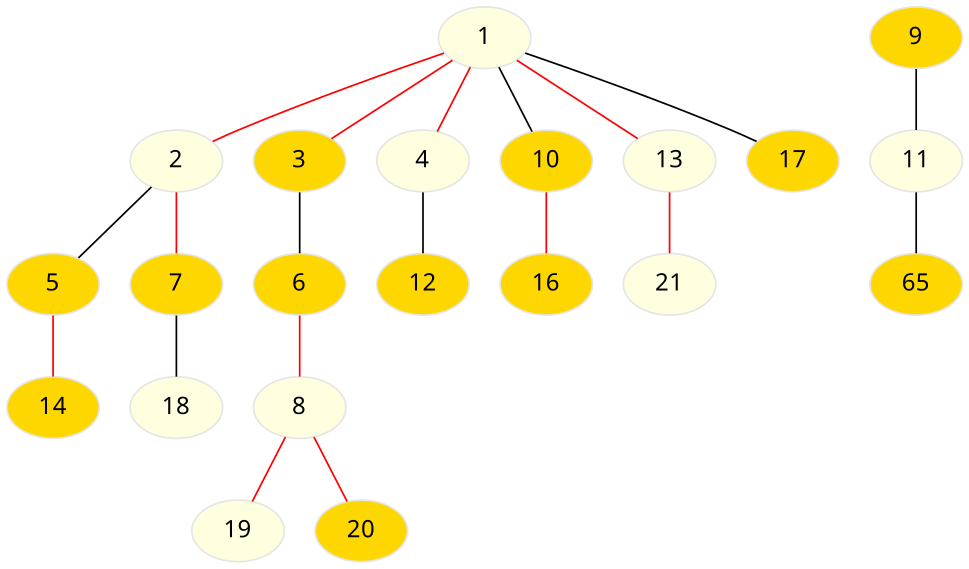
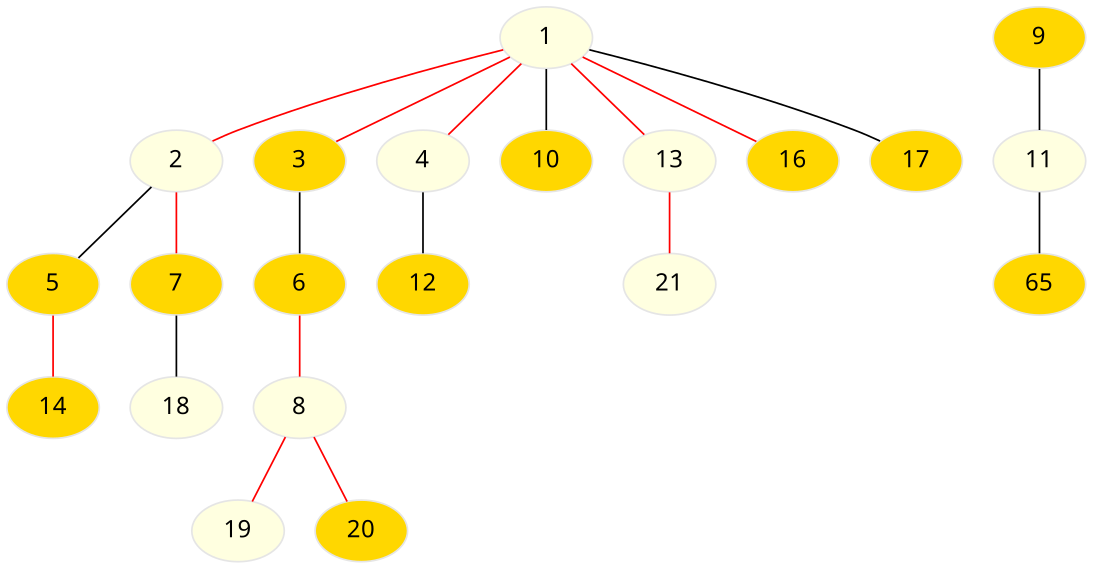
edge "10" -- "16": now "1" -- "16"
